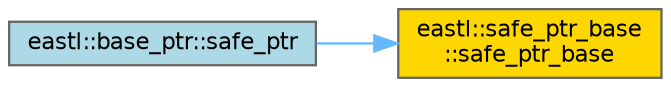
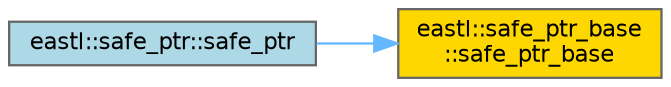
node "eastl::base_ptr::safe_ptr": label "eastl::base_ptr::safe_ptr" -> "eastl::safe_ptr::safe_ptr"
